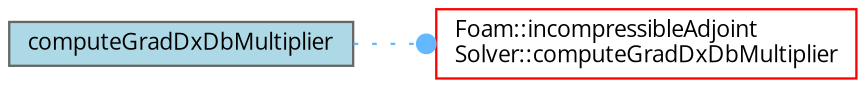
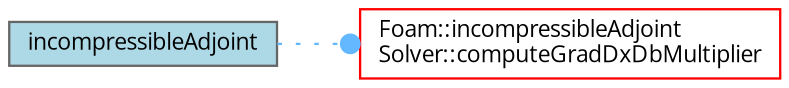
node "computeGradDxDbMultiplier": label "computeGradDxDbMultiplier" -> "incompressibleAdjoint"
